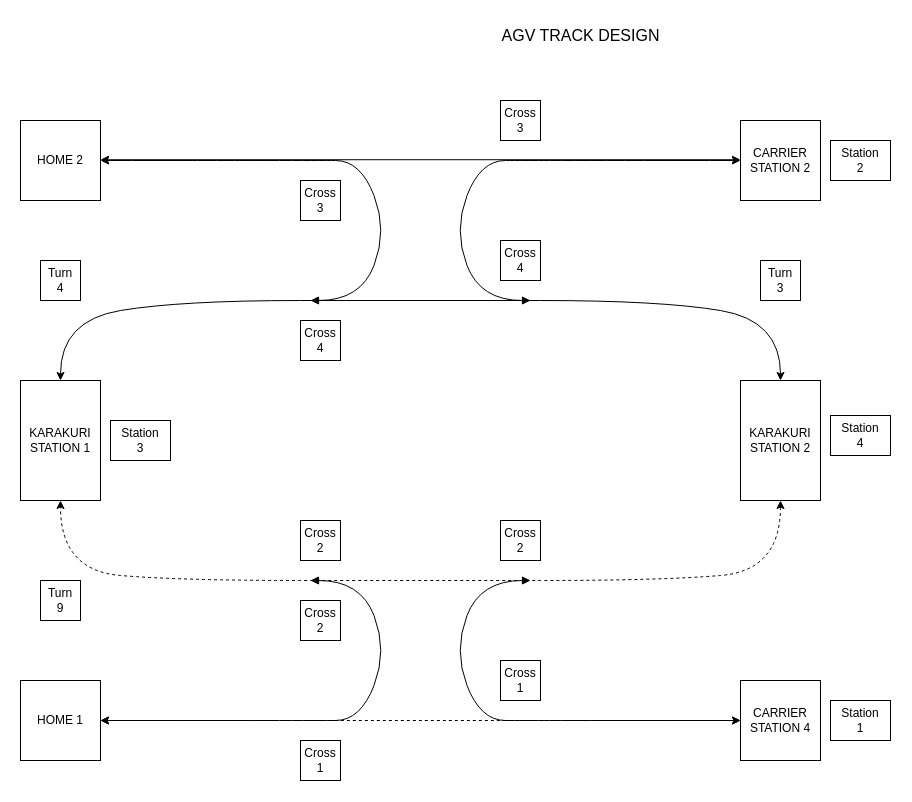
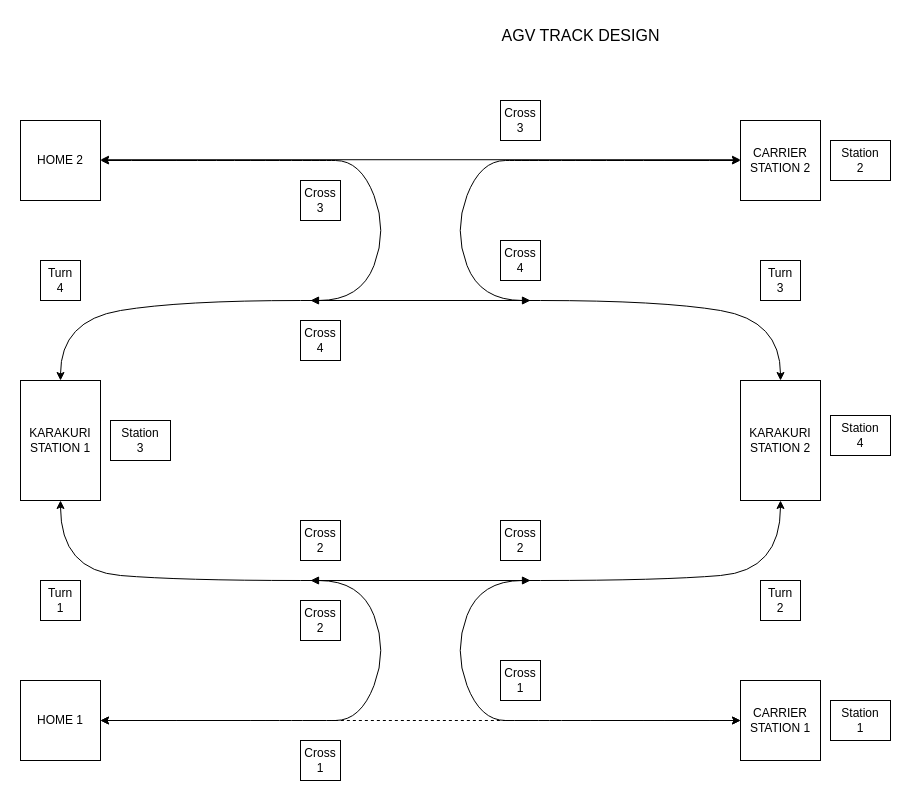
edge "KARAKURI STATION 1" -- "KARAKURI STATION 2": style dashed -> solid
node "Turn 9": label "Turn 9" -> "Turn 1"
node "Turn 2": added
node "CARRIER STATION 4": label "CARRIER STATION 4" -> "CARRIER STATION 1"
